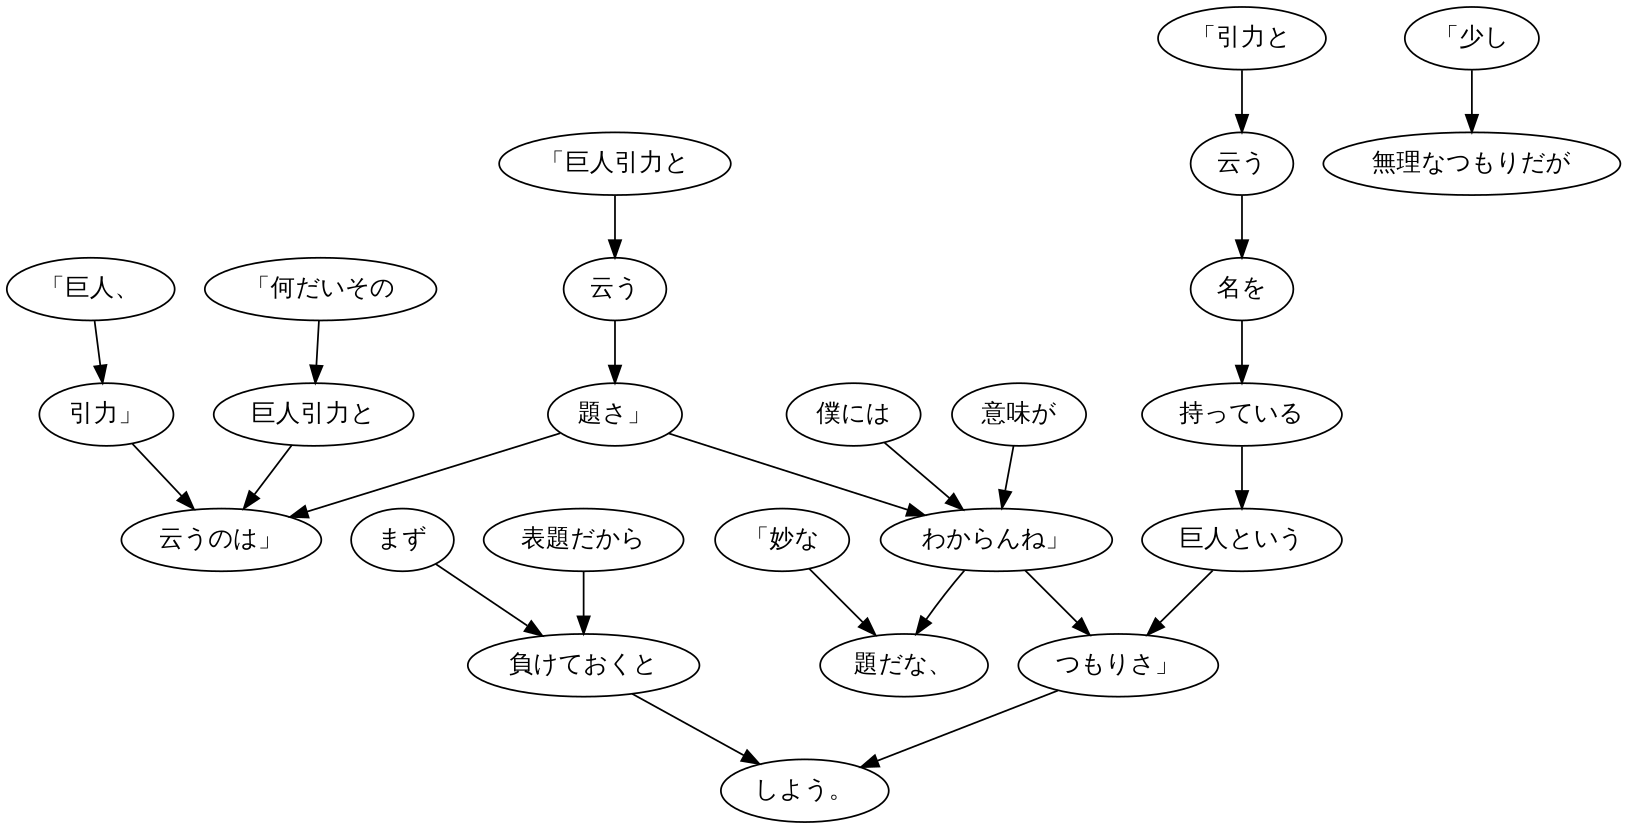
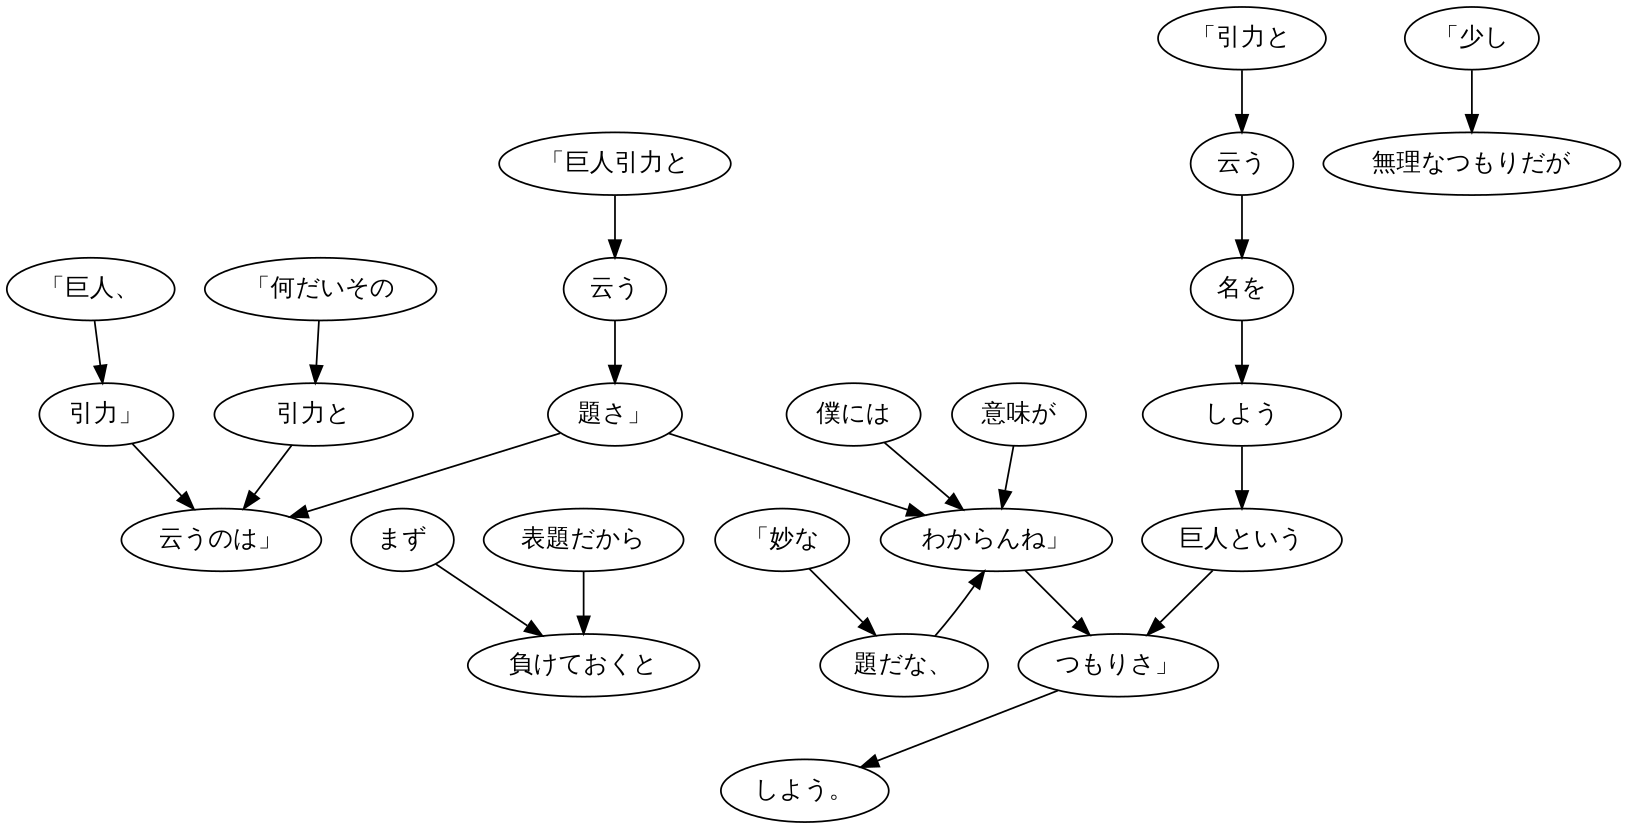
node "巨人引力と": label "巨人引力と" -> "引力と"
node "持っている": label "持っている" -> "しよう"
edge "わからんね」" -> "題だな、": reversed
edge "負けておくと" -> "しよう。": removed
